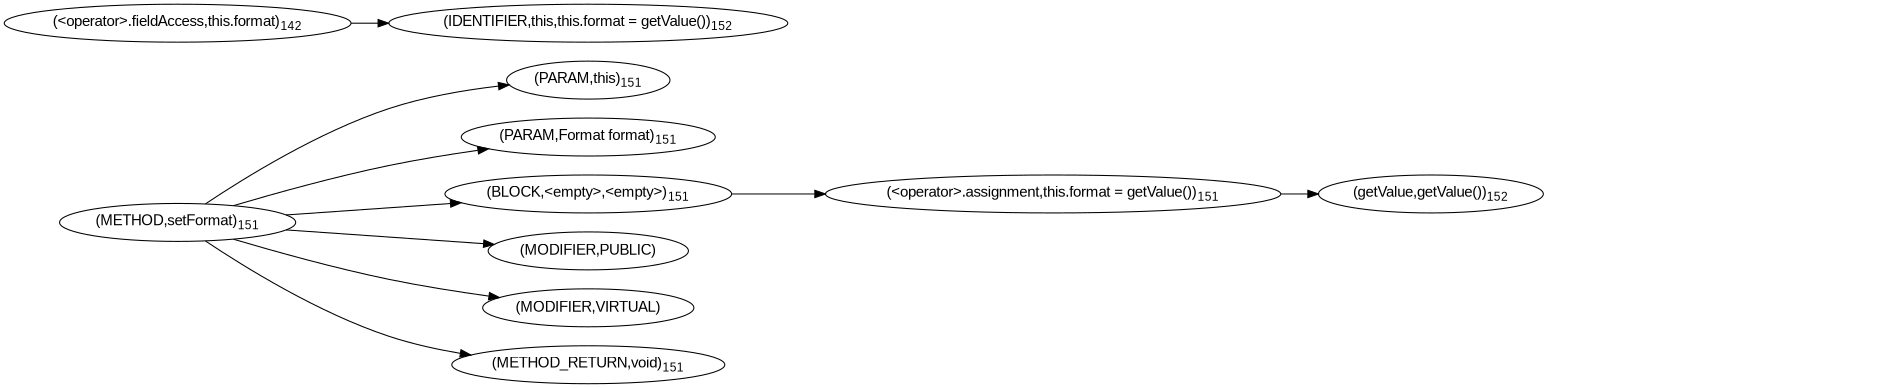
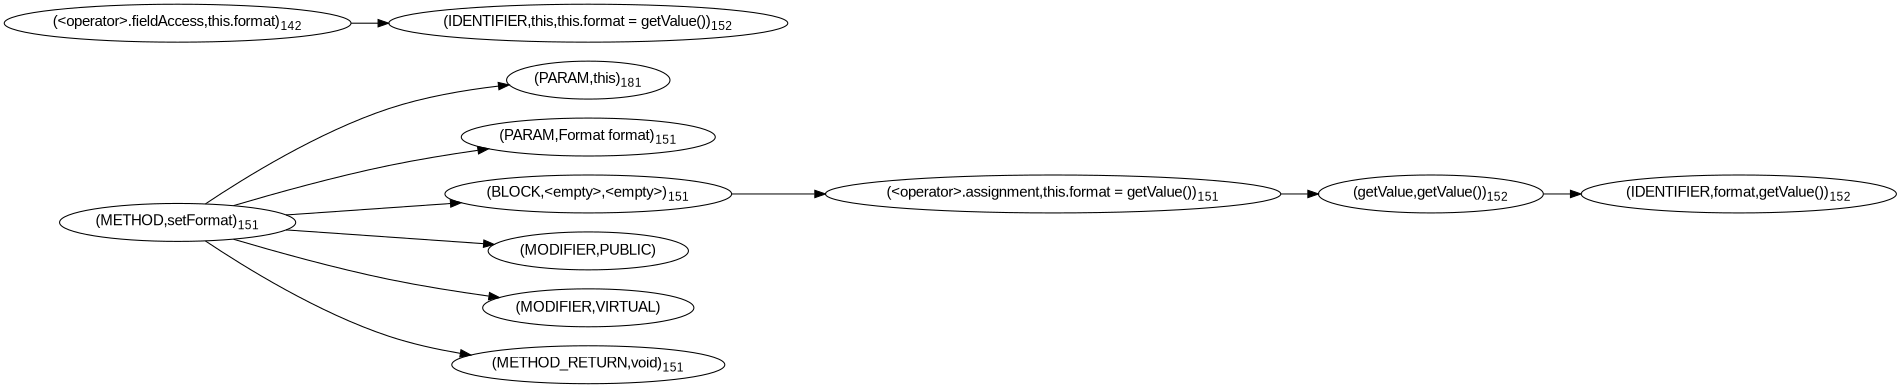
node "(PARAM,this)": text "151" -> "181"
node "(IDENTIFIER,format,getValue())": added
